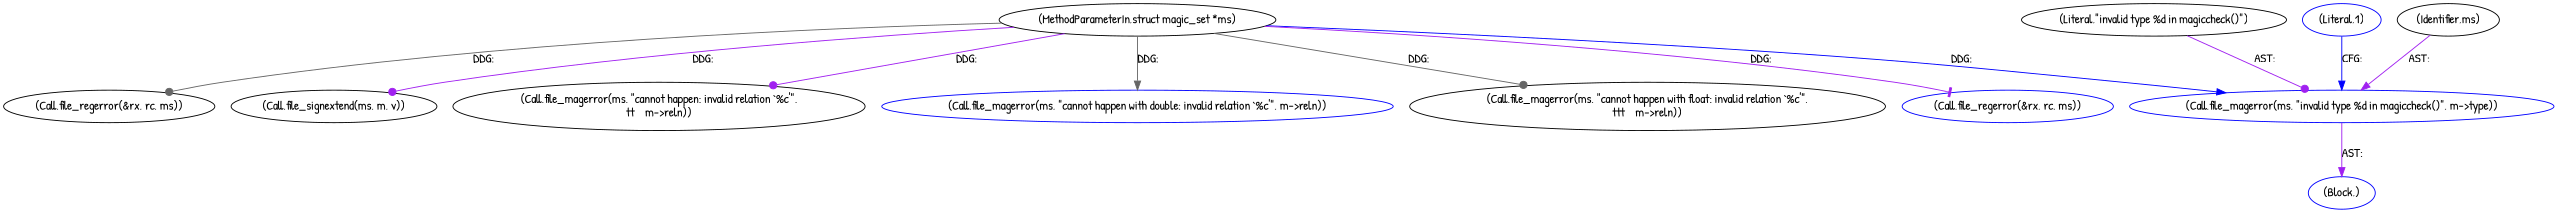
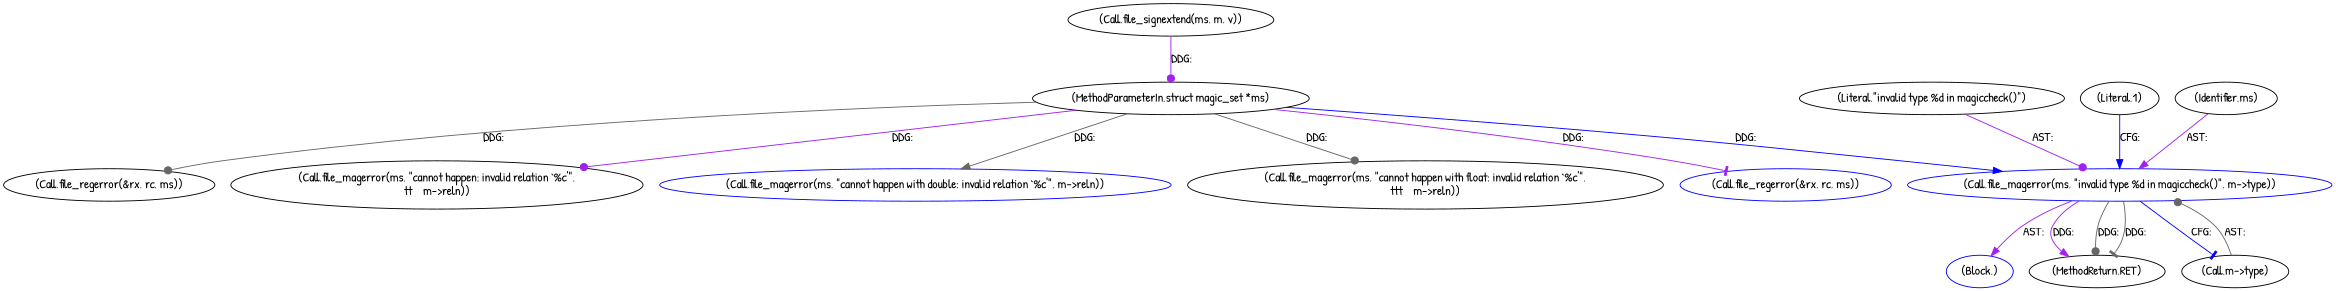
node "(Literal,1)": color blue -> black
edge "(MethodParameterIn,struct magic_set *ms)" -> "(Call,file_signextend(ms, m, v))": reversed
node "(MethodReturn,RET)": added
node "(Call,m->type)": added
